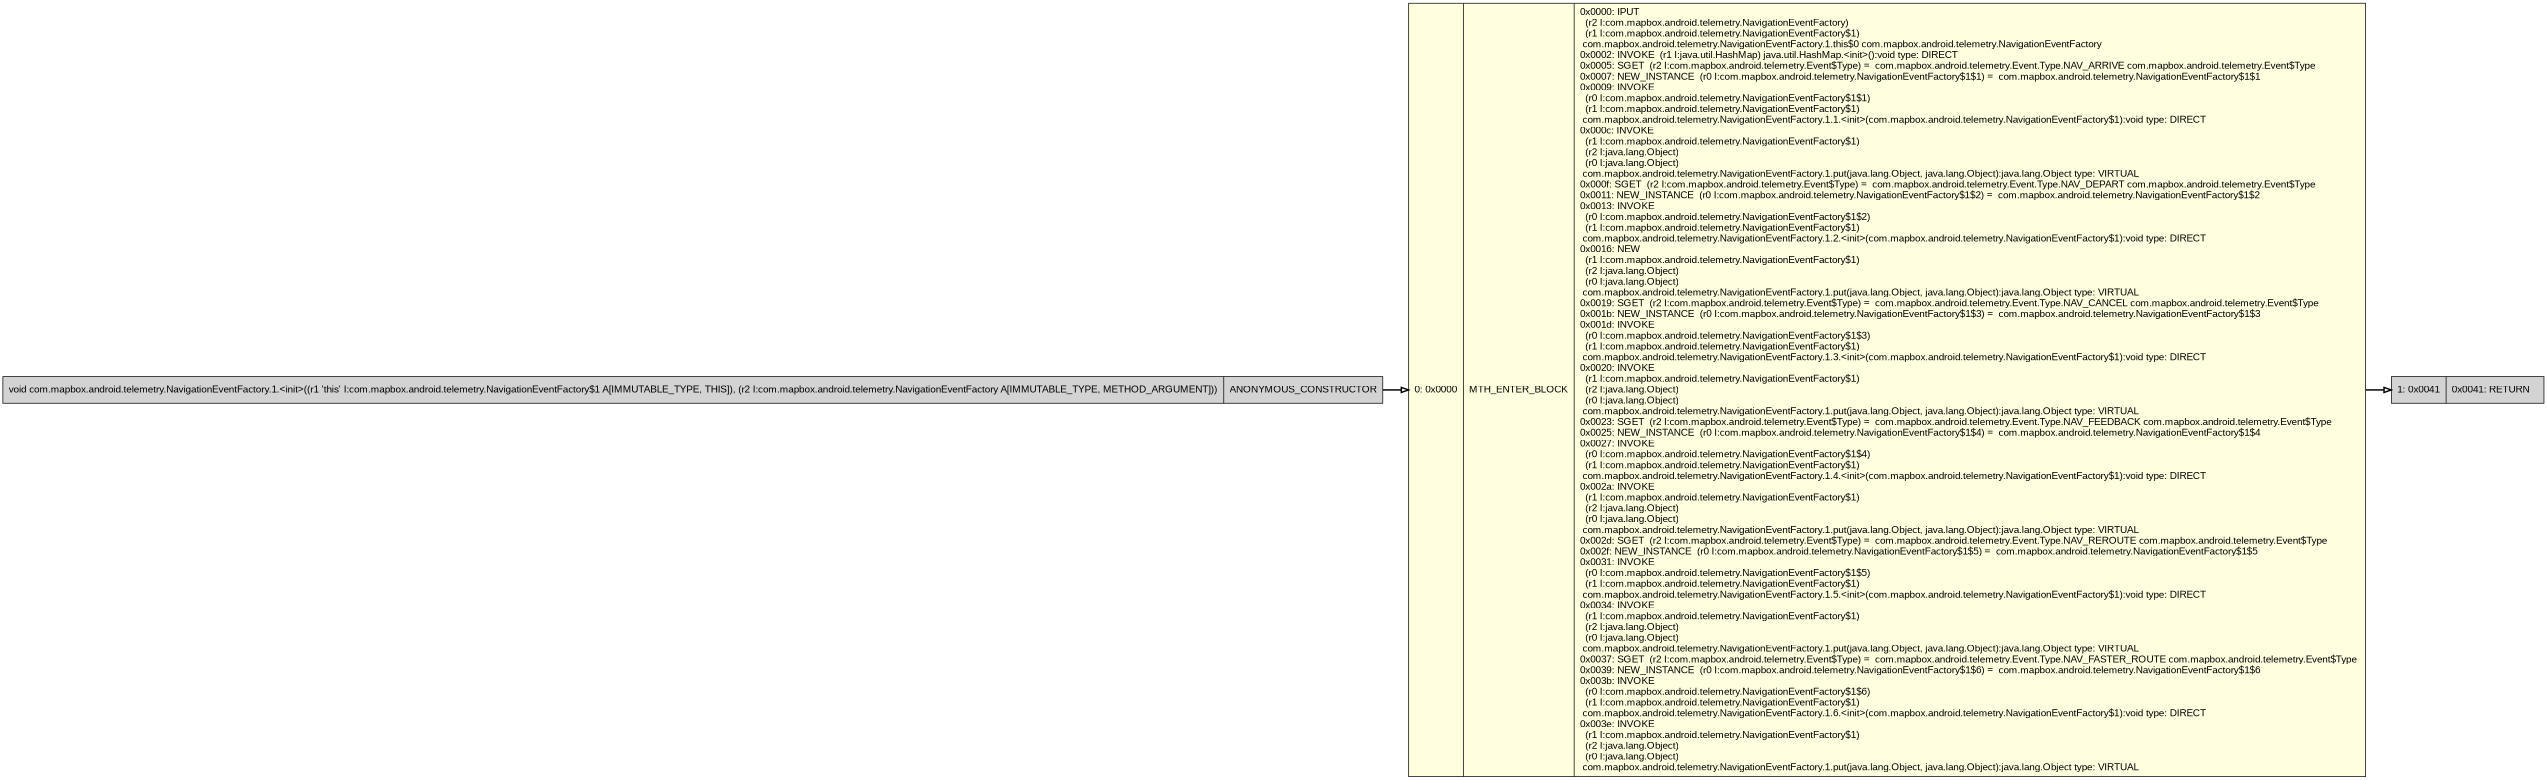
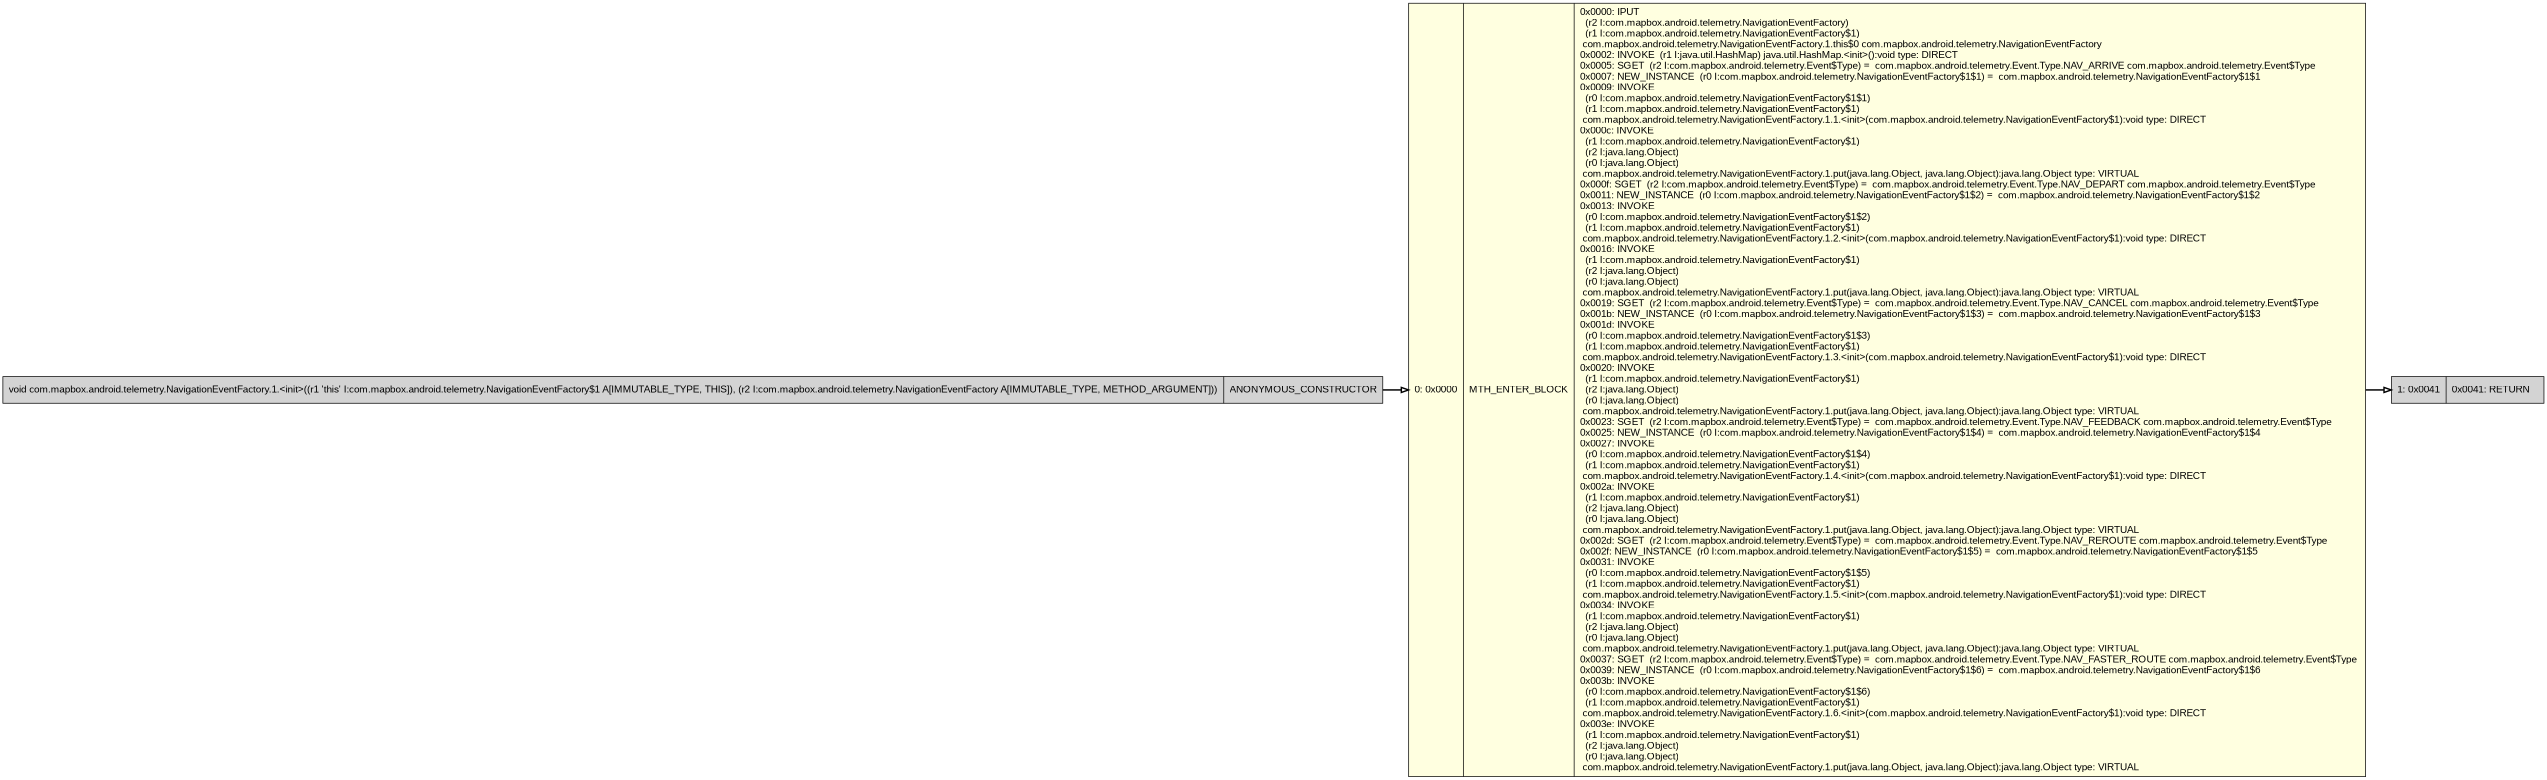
node "0: 0x0000": text "0x0016: NEW" -> "0x0016: INVOKE"
